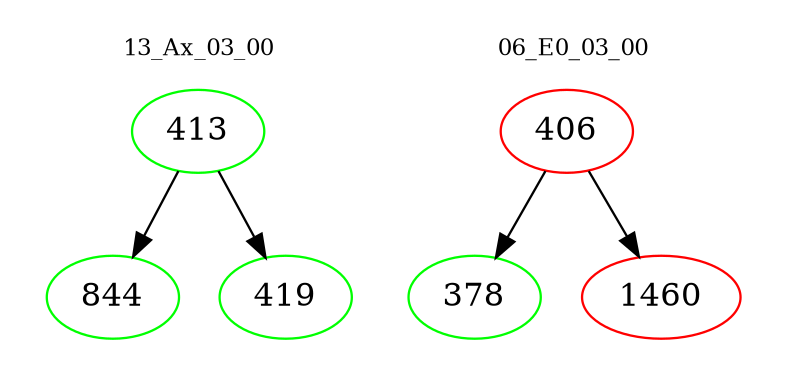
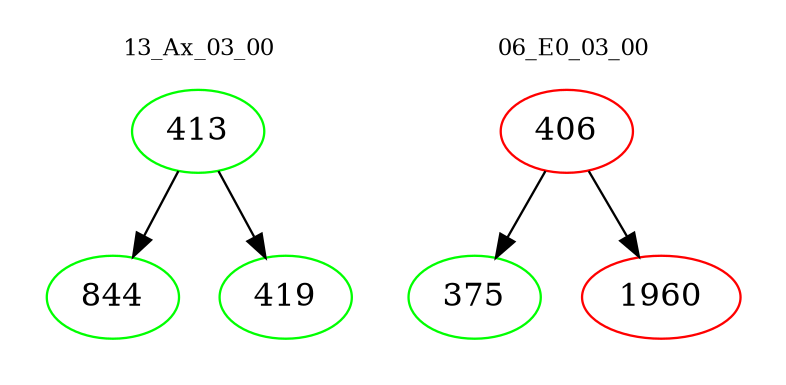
node "378": label "378" -> "375"
node "1460": label "1460" -> "1960"
